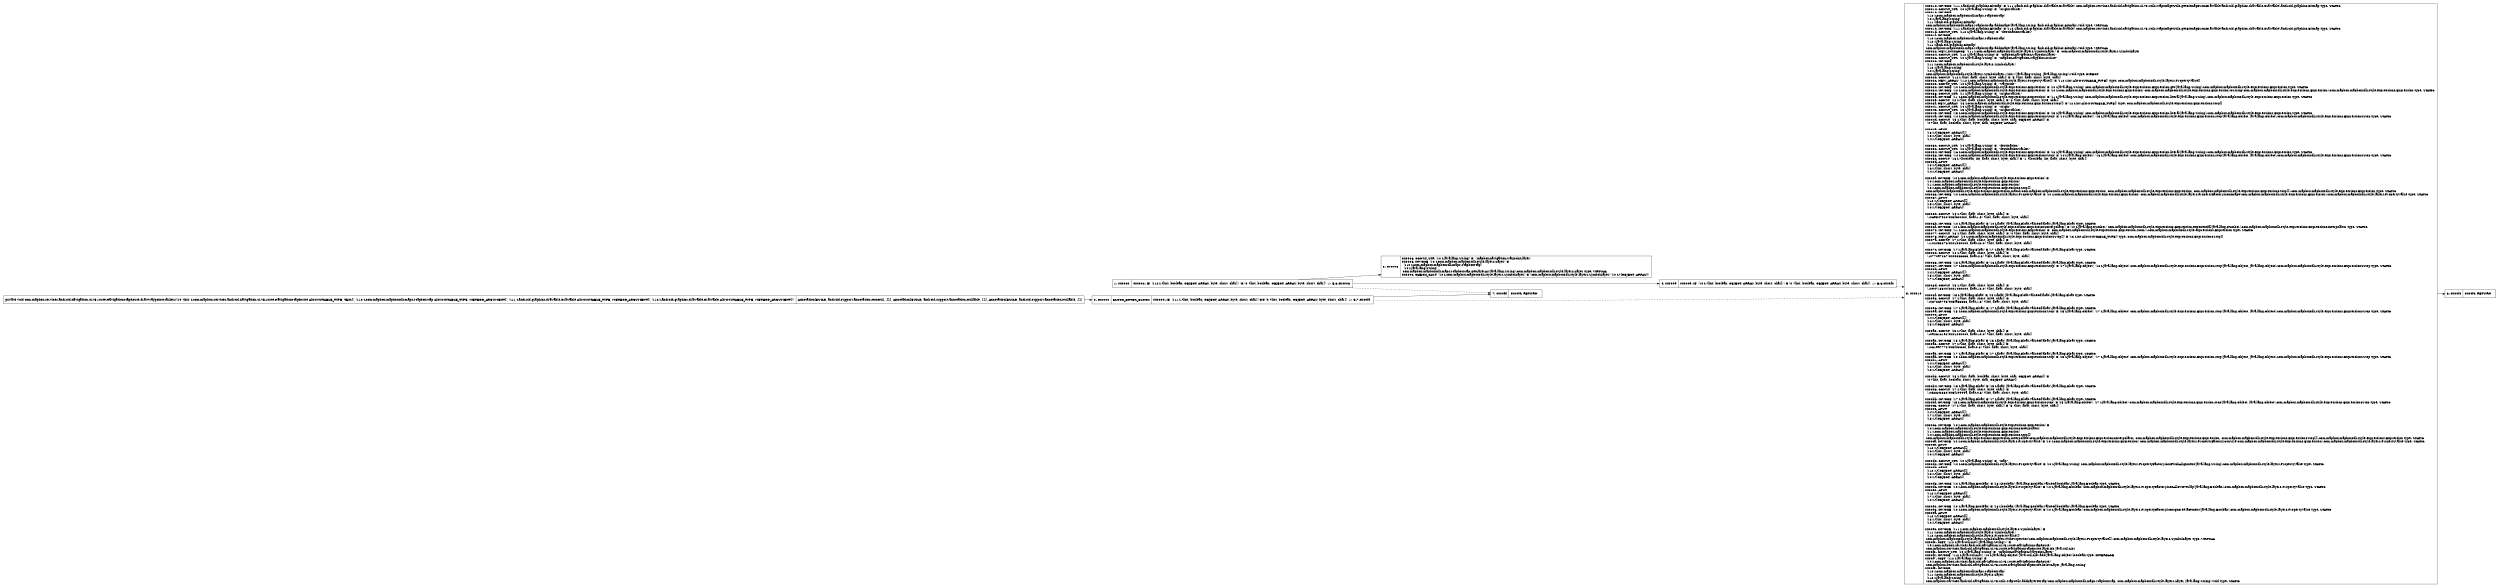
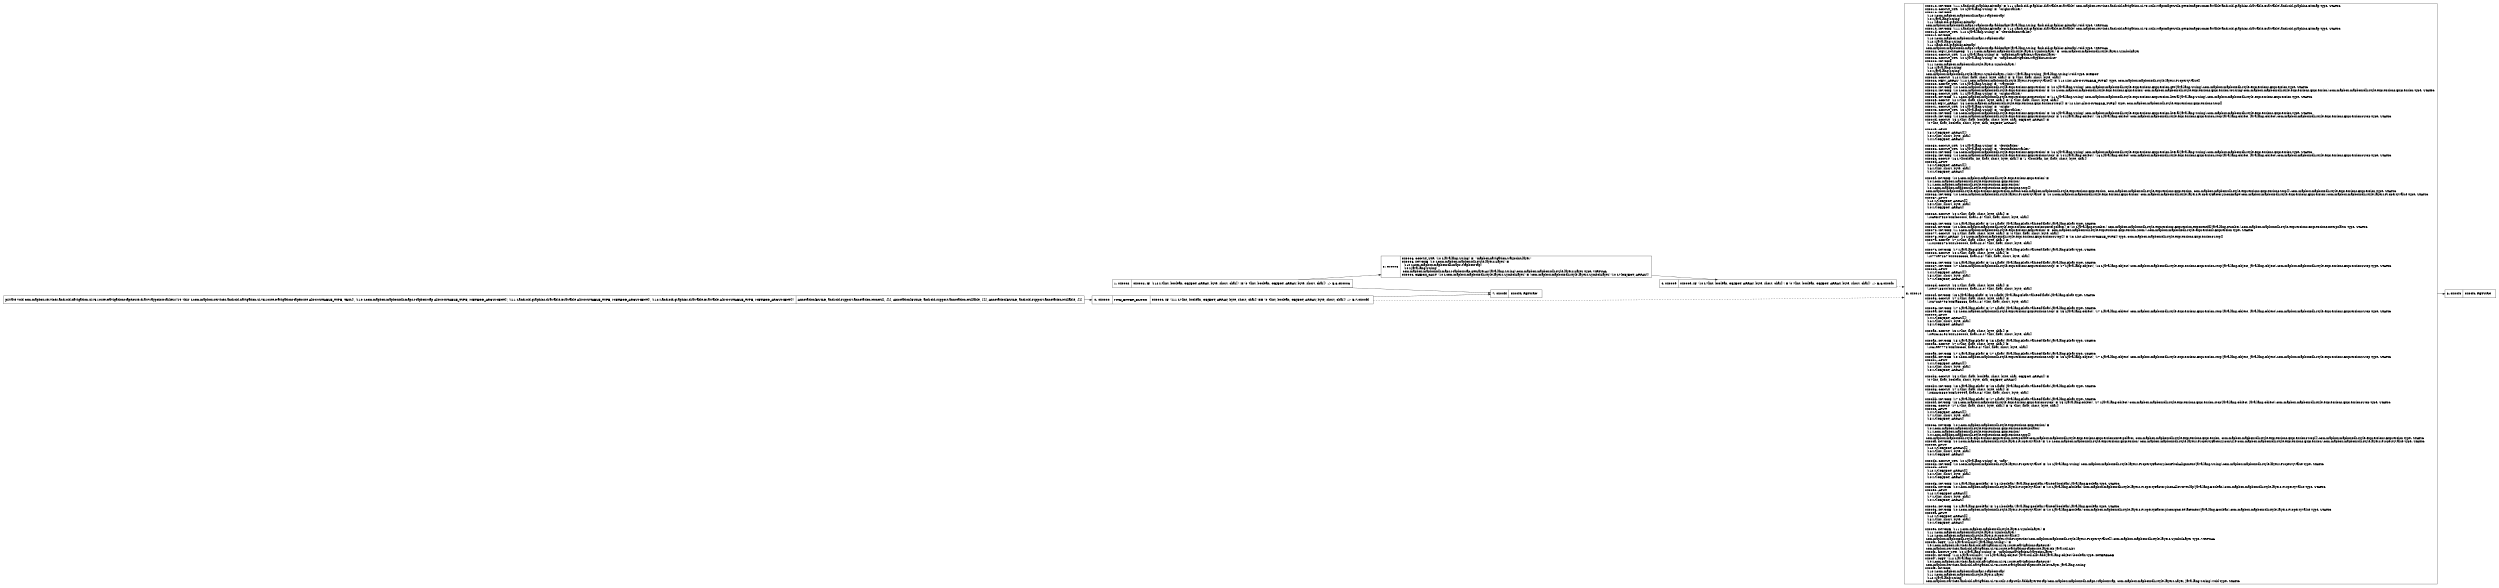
edge "1: 0x0002" -> "4: 0x000e": now "3: 0x0006" -> "4: 0x000e"
edge "1: 0x0002" -> "7: 0x00fd": style dashed -> solid
node "0: 0x0000": text "BLOCK_ENTER_BLOCK" -> "MTH_ENTER_BLOCK"
